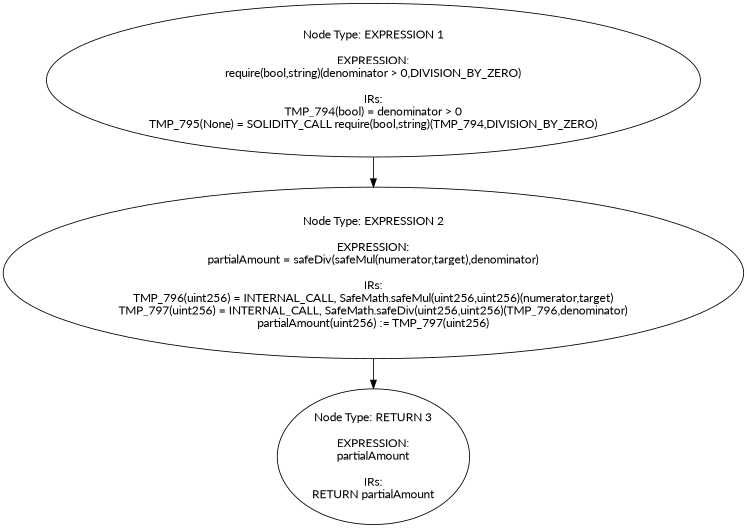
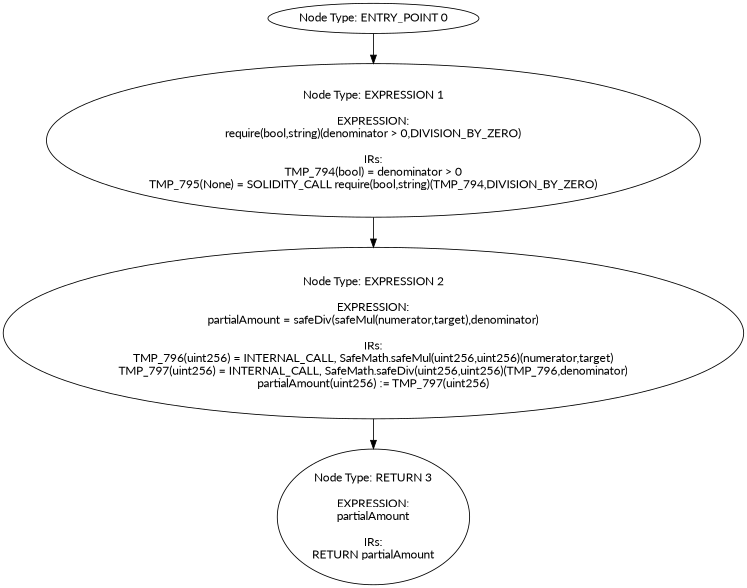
node "Node Type: ENTRY_POINT 0": added
